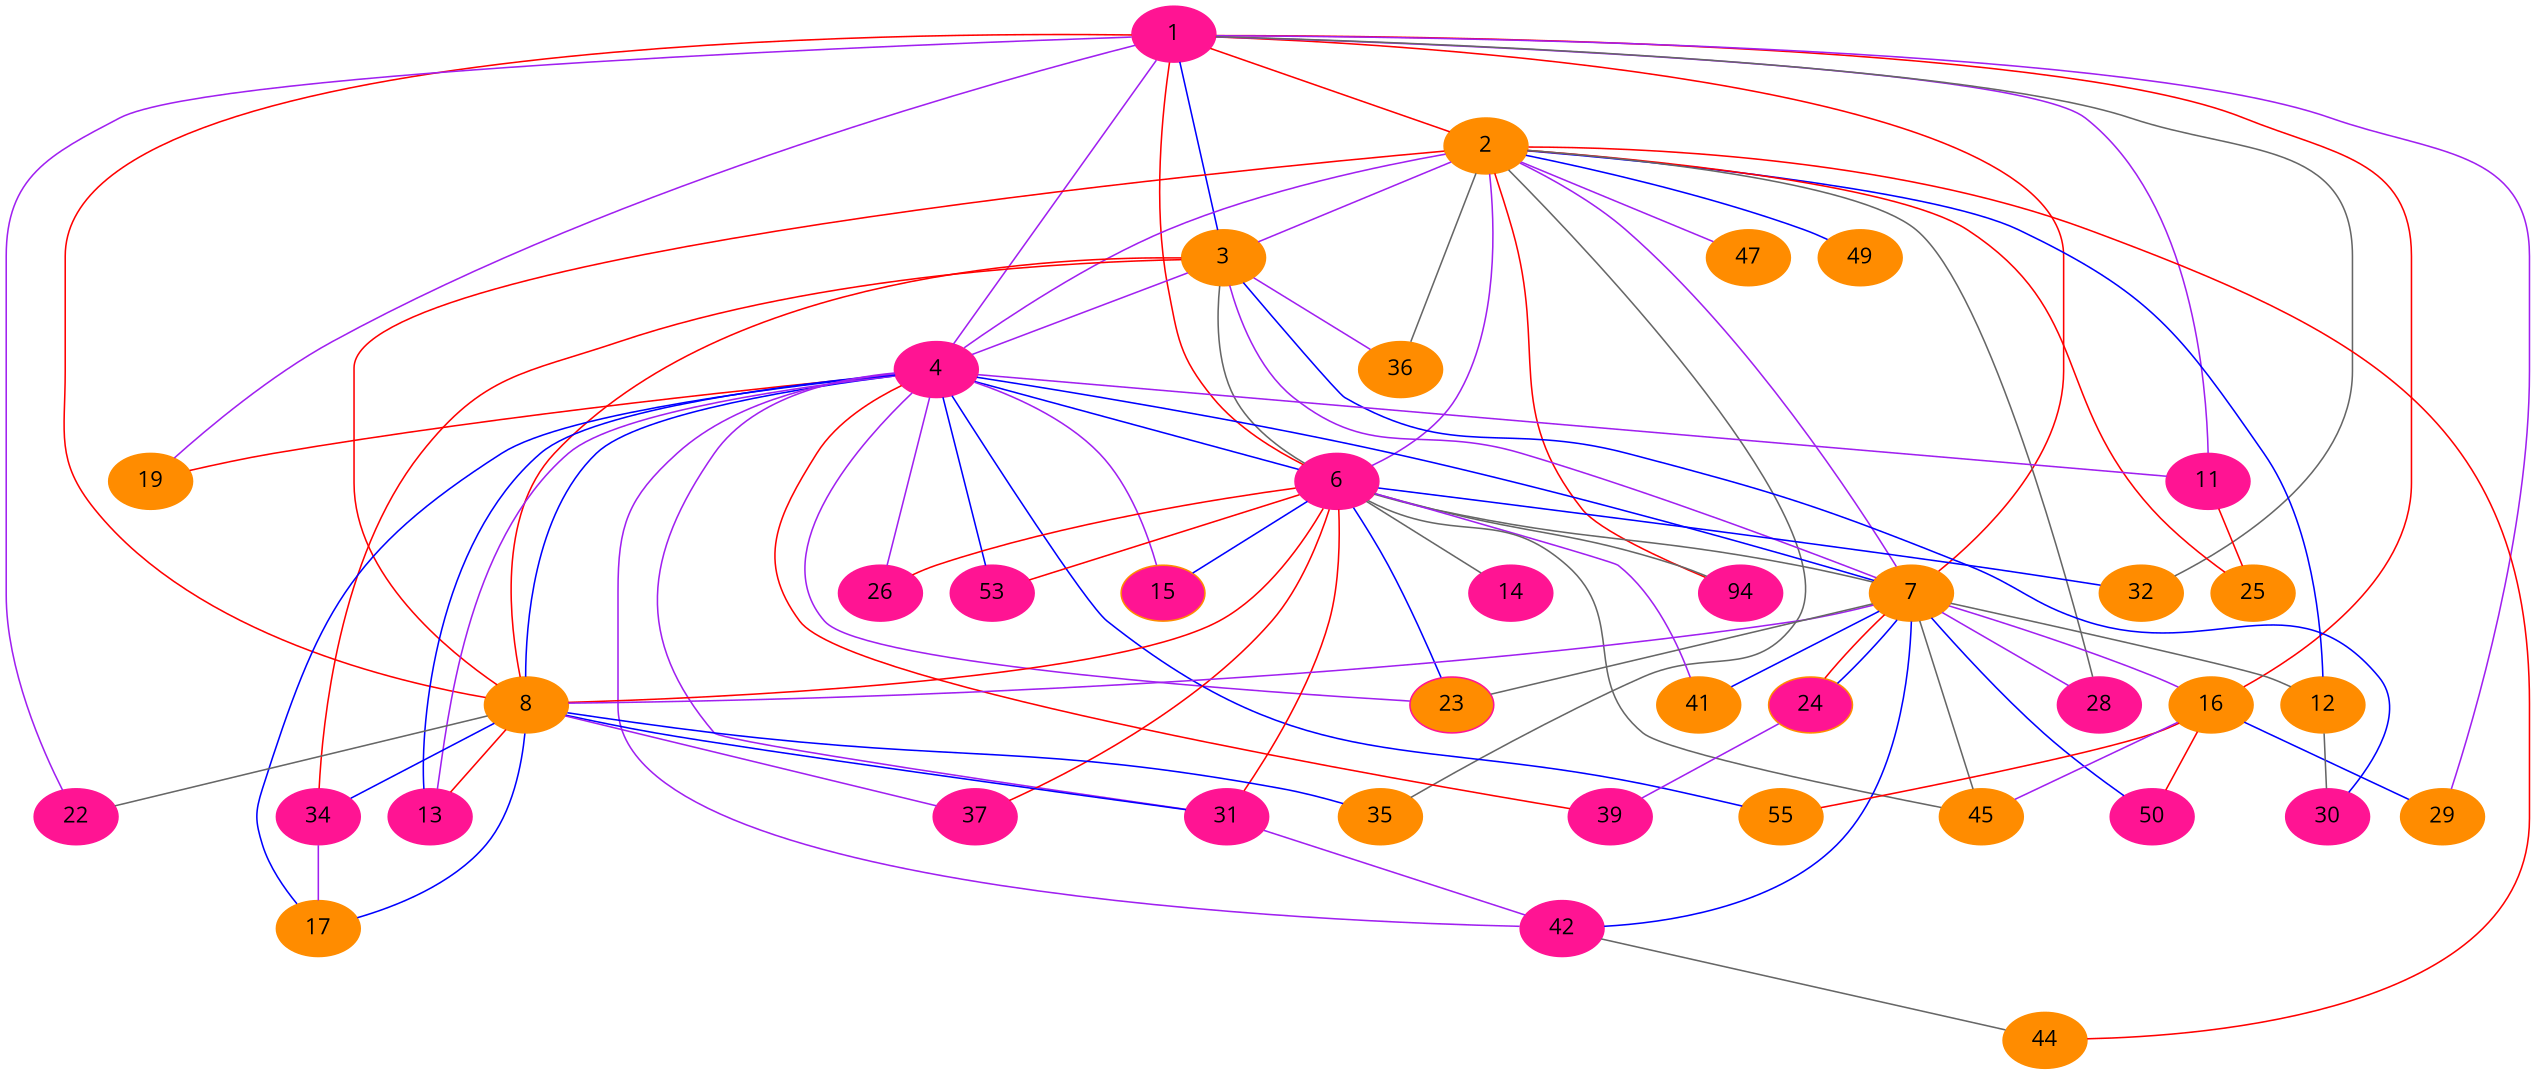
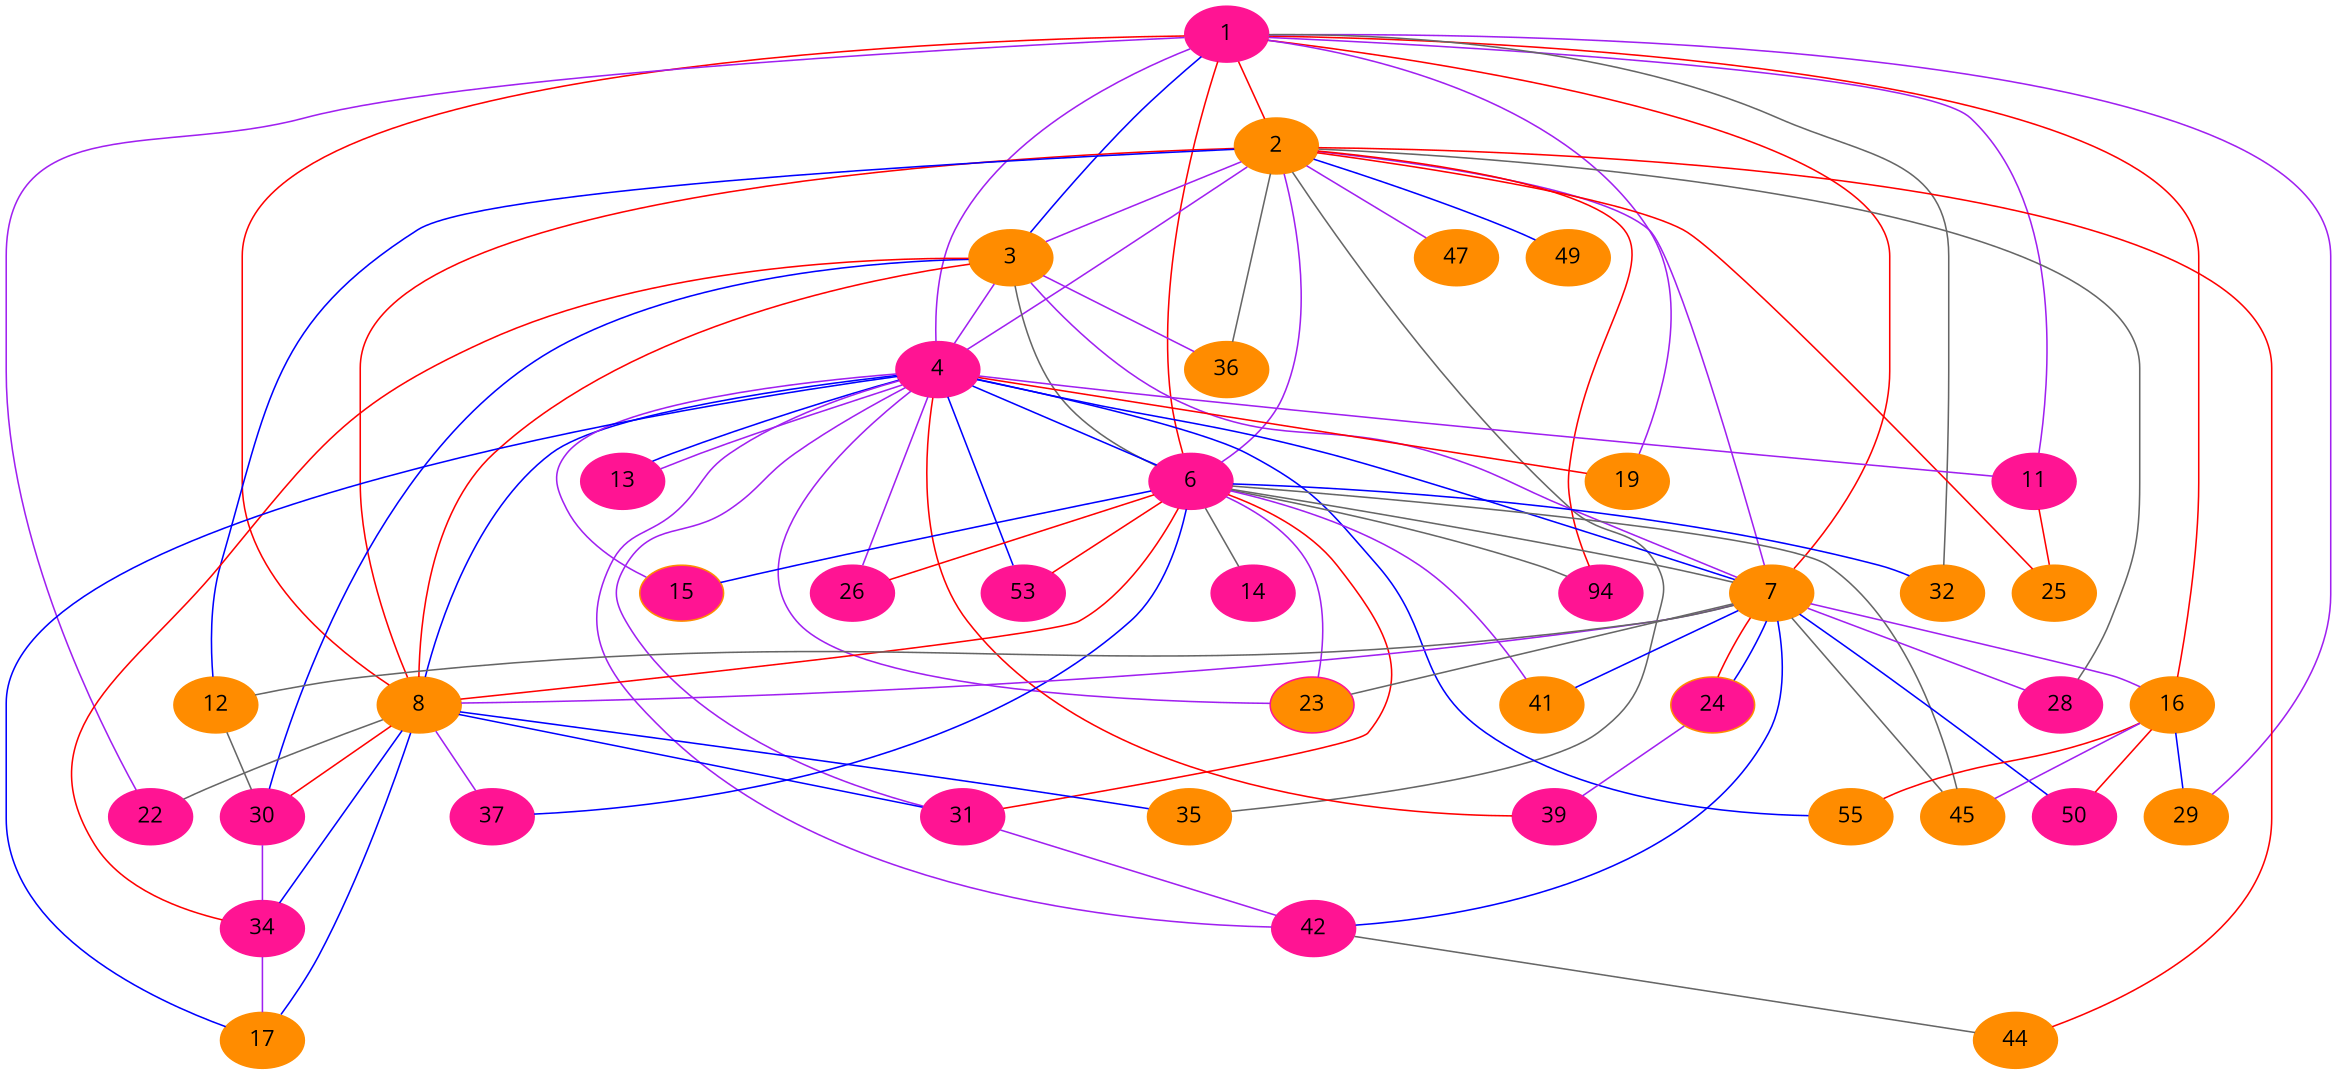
edge "6" -- "23": color blue -> purple
edge "6" -- "37": color red -> blue
edge "8" -- "13": now "8" -- "30"
edge "30" -- "34": added
